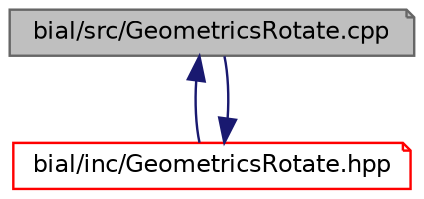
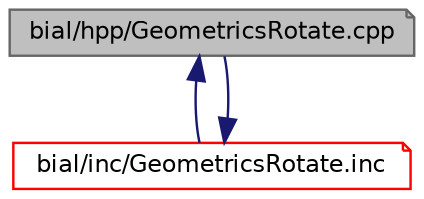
node "bial/src/GeometricsRotate.cpp": label "bial/src/GeometricsRotate.cpp" -> "bial/hpp/GeometricsRotate.cpp"
node "bial/inc/GeometricsRotate.hpp": label "bial/inc/GeometricsRotate.hpp" -> "bial/inc/GeometricsRotate.inc"
